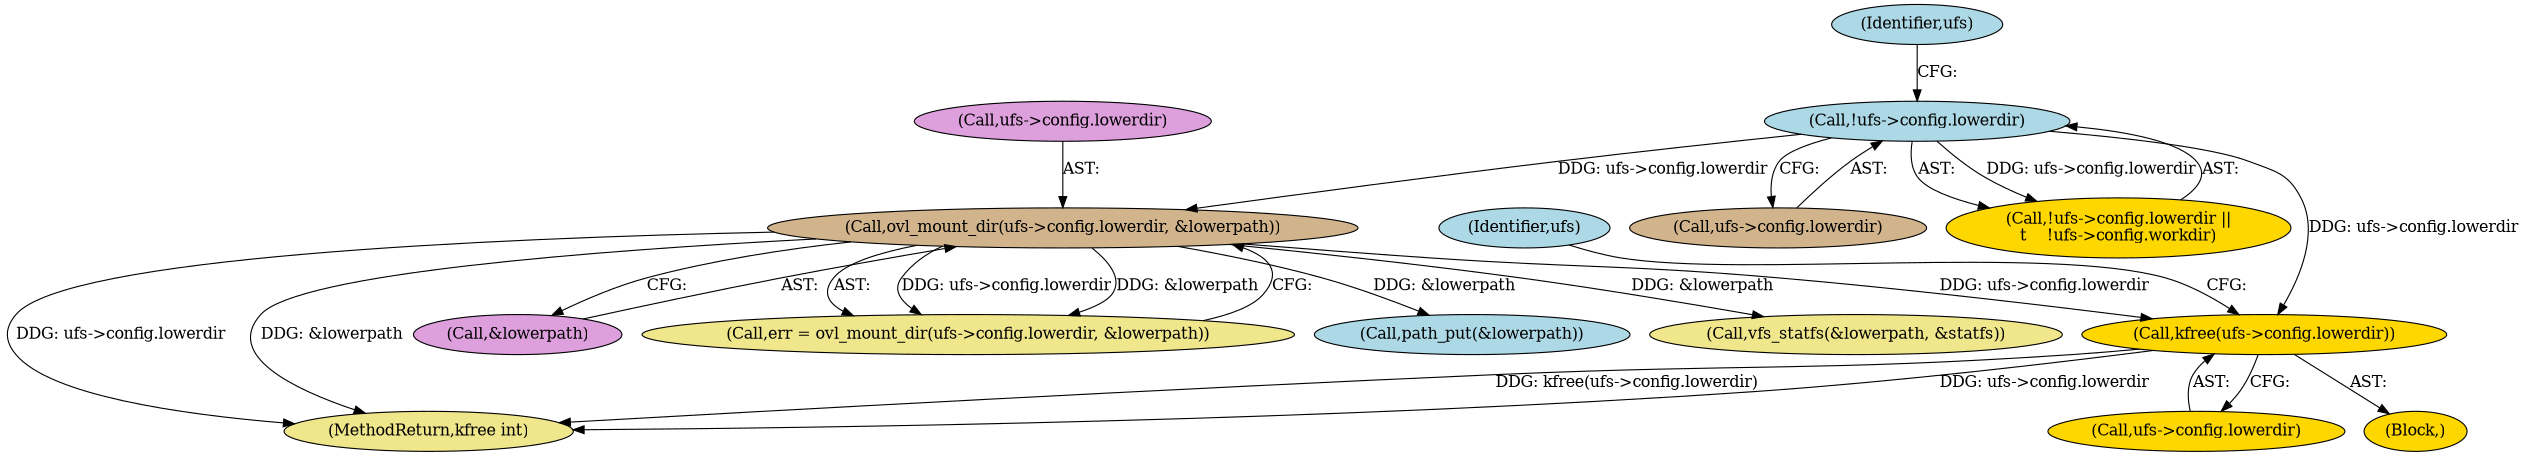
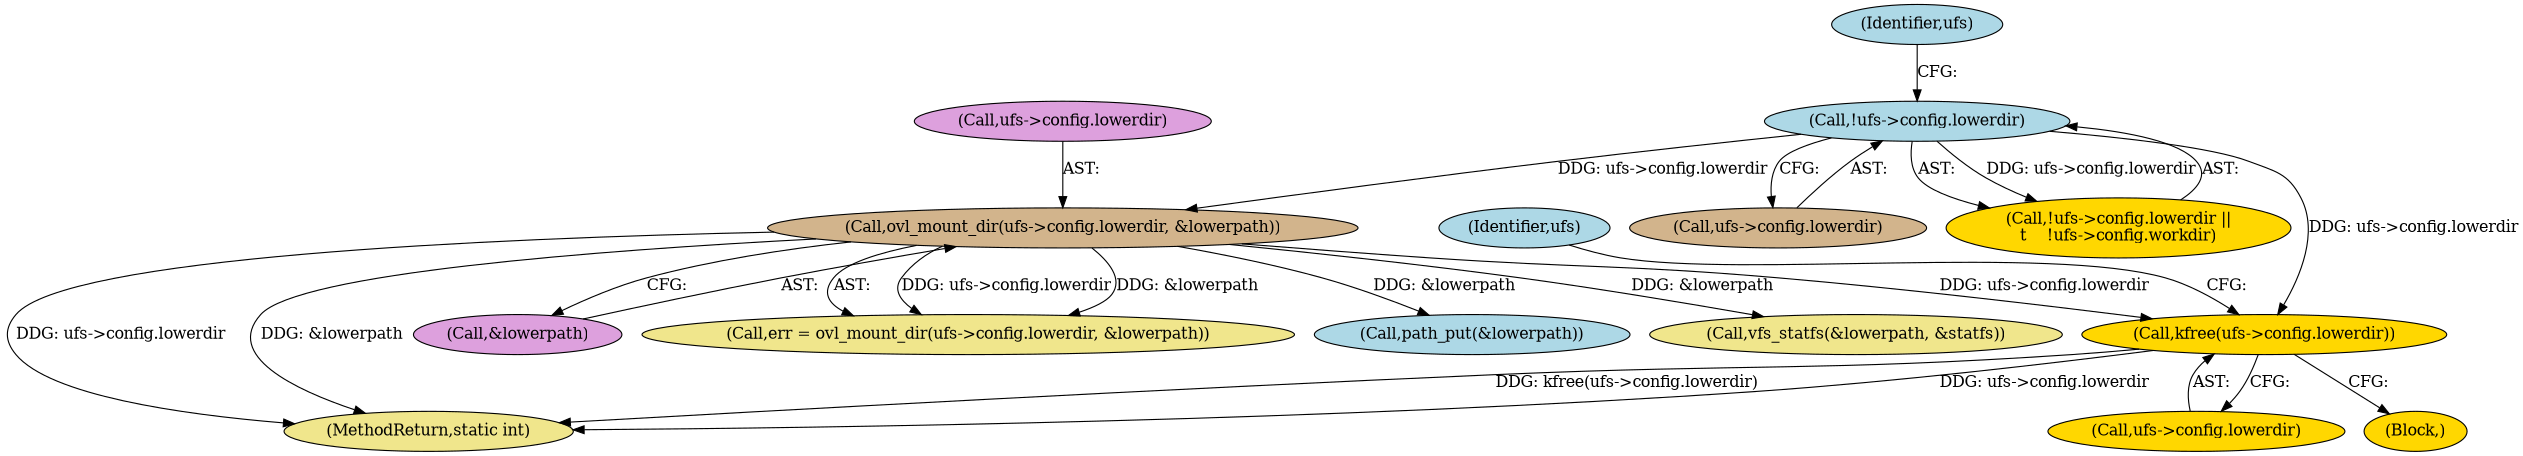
edge "(Call,err = ovl_mount_dir(ufs->config.lowerdir, &lowerpath))" -> "(Call,ovl_mount_dir(ufs->config.lowerdir, &lowerpath))": removed, label "CFG:"
edge "(Call,kfree(ufs->config.lowerdir))" -> "(Block,)": label "AST: " -> "CFG: "
node "(MethodReturn,kfree int)": label "(MethodReturn,kfree int)" -> "(MethodReturn,static int)"
